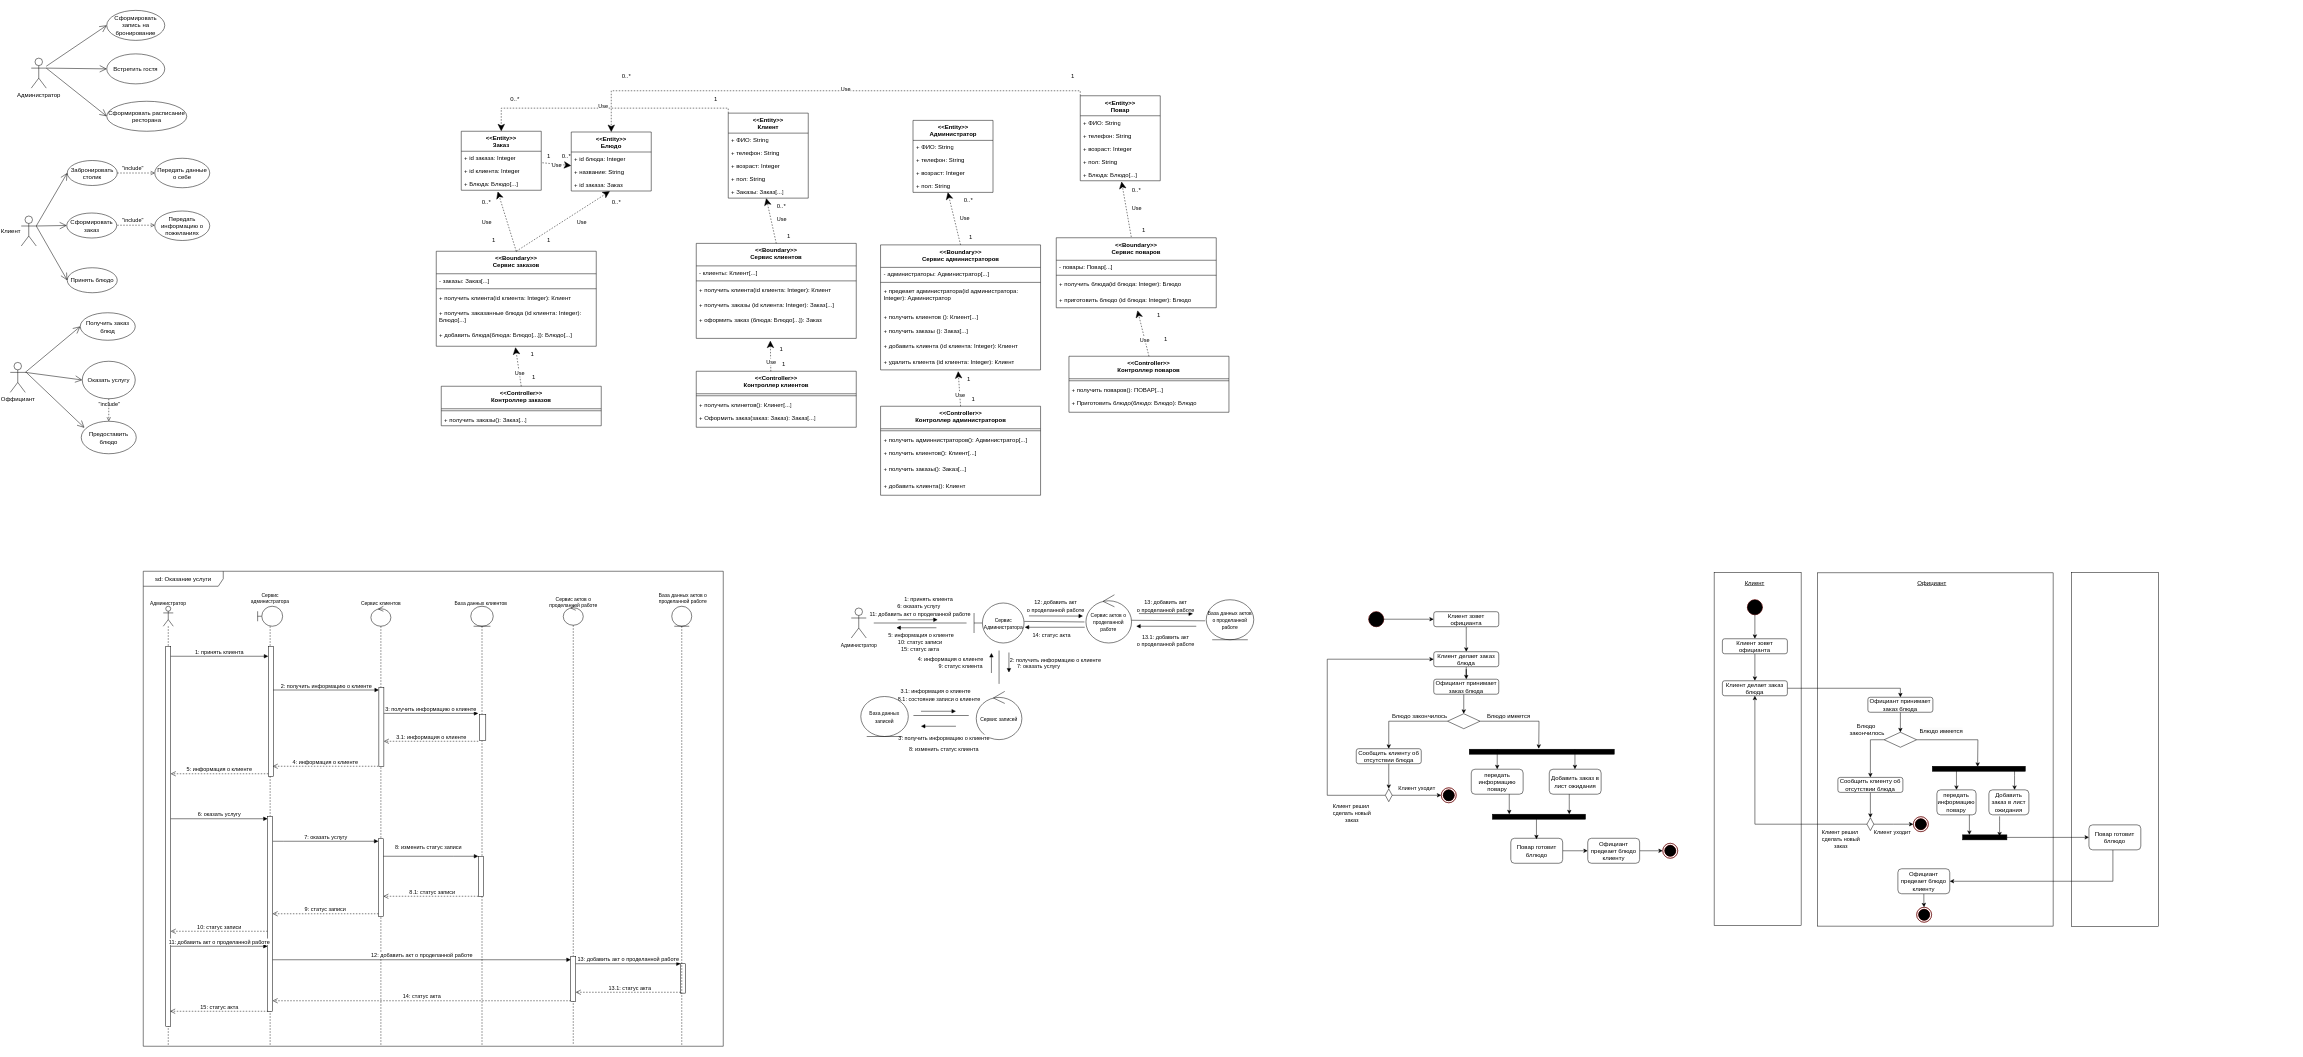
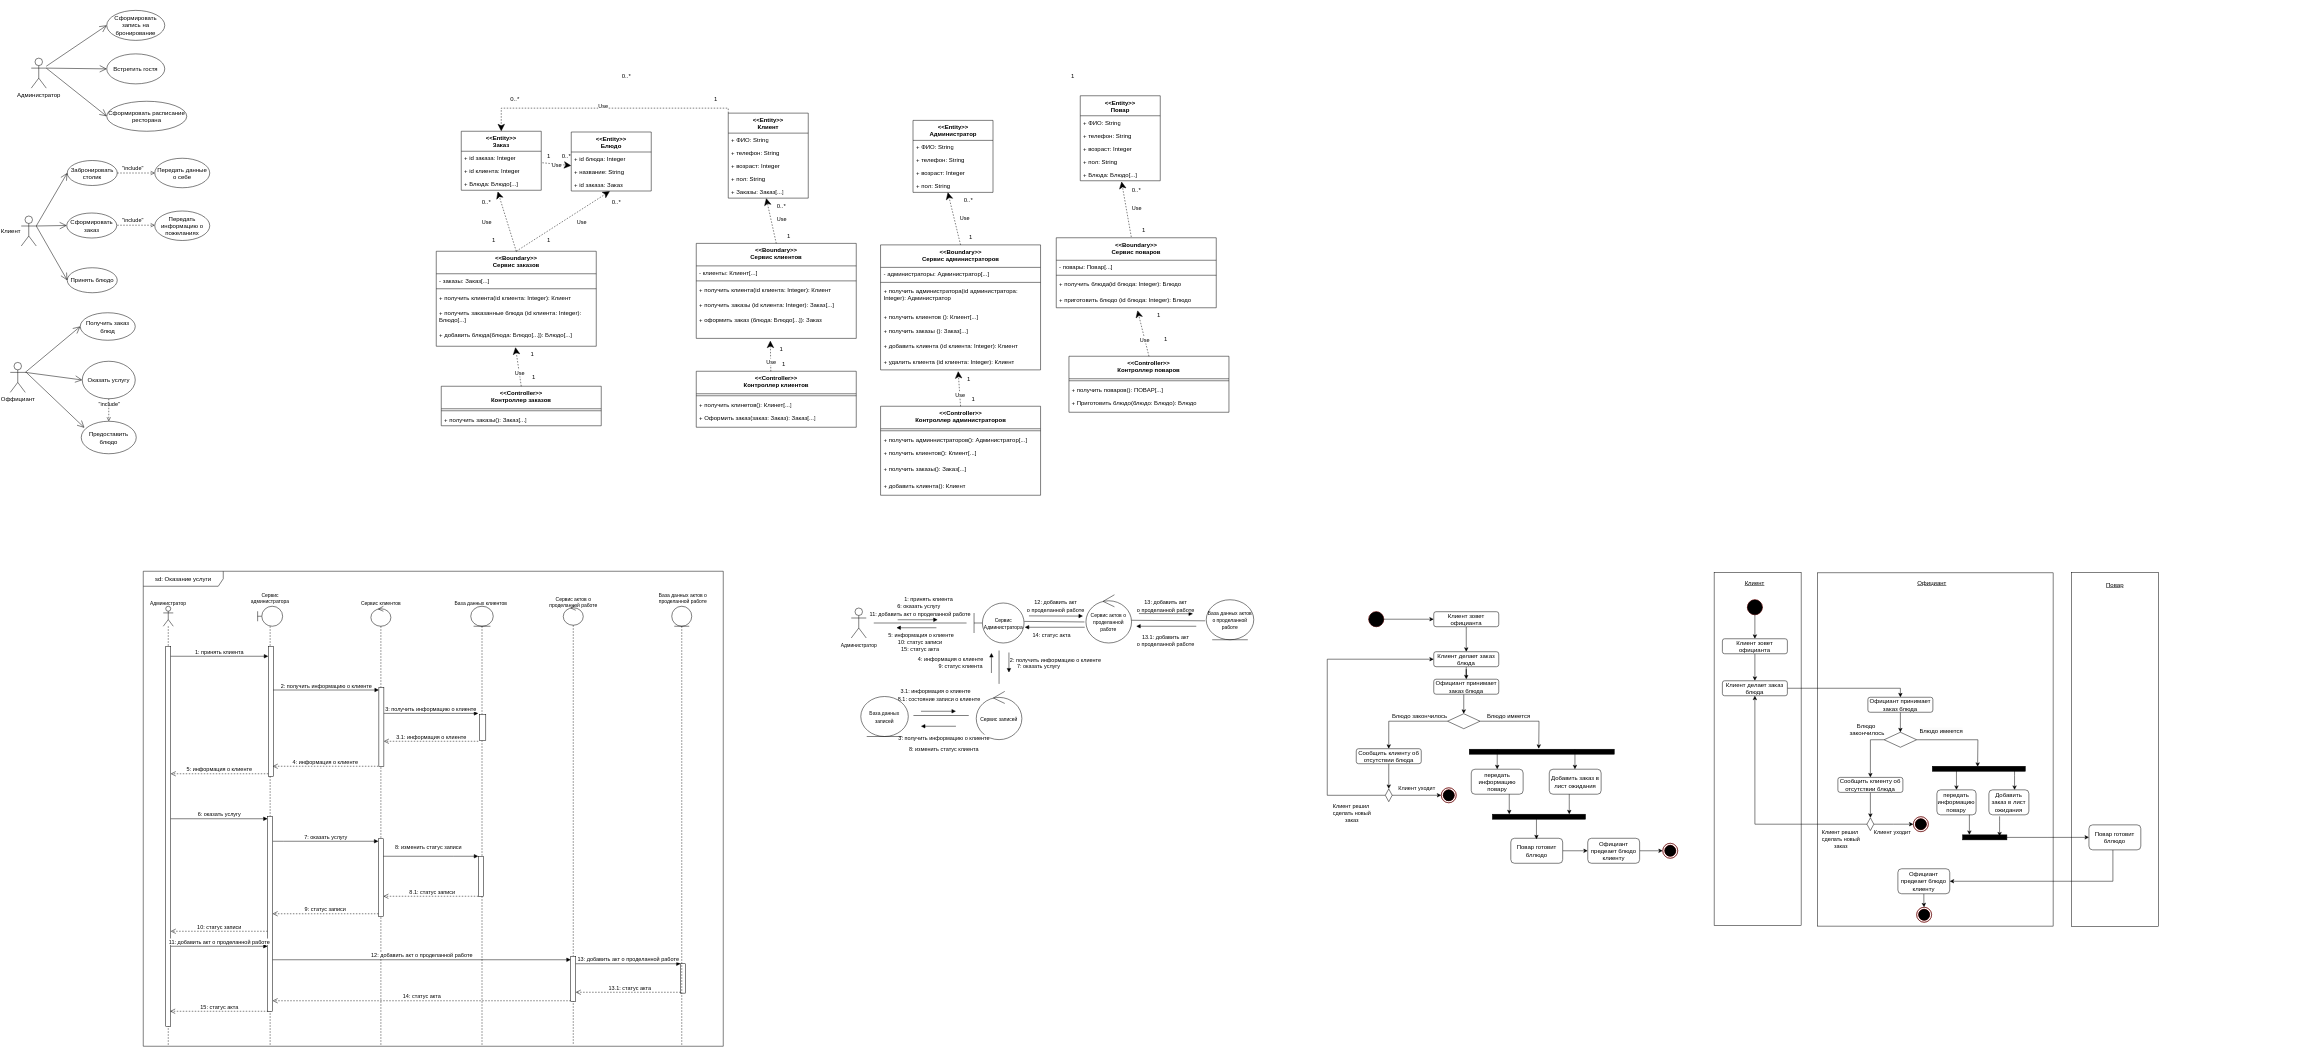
edge "<<Entity>> Повар" -> "<<Entity>> Блюдо": removed, label "Use"
node "+ предеает администратора(id администратора: Integer): Администратор": label "+ предеает администратора(id администратора: Integer): Администратор" -> "+ получить администратора(id администратора: Integer): Администратор"
node "Повар": added
